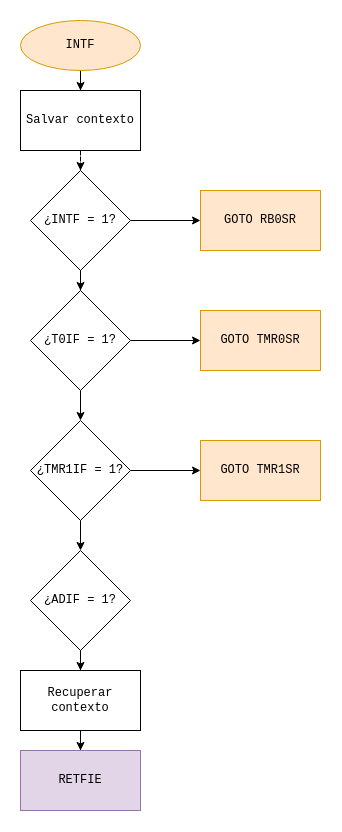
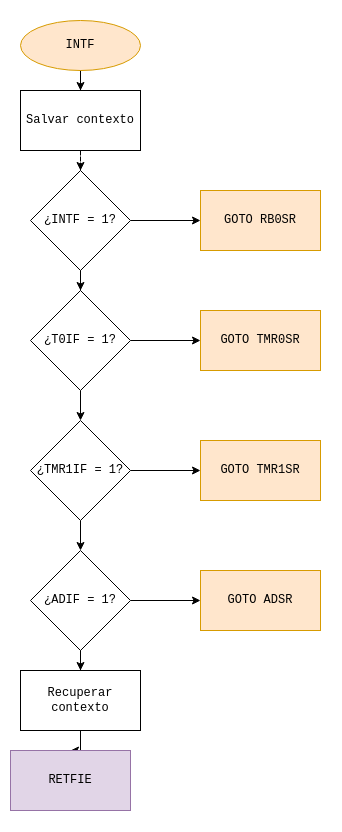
edge "¿ADIF = 1?" -> "GOTO ADSR": added
node "GOTO ADSR": added
node "RETFIE": moved (81, 781) -> (71, 781)
